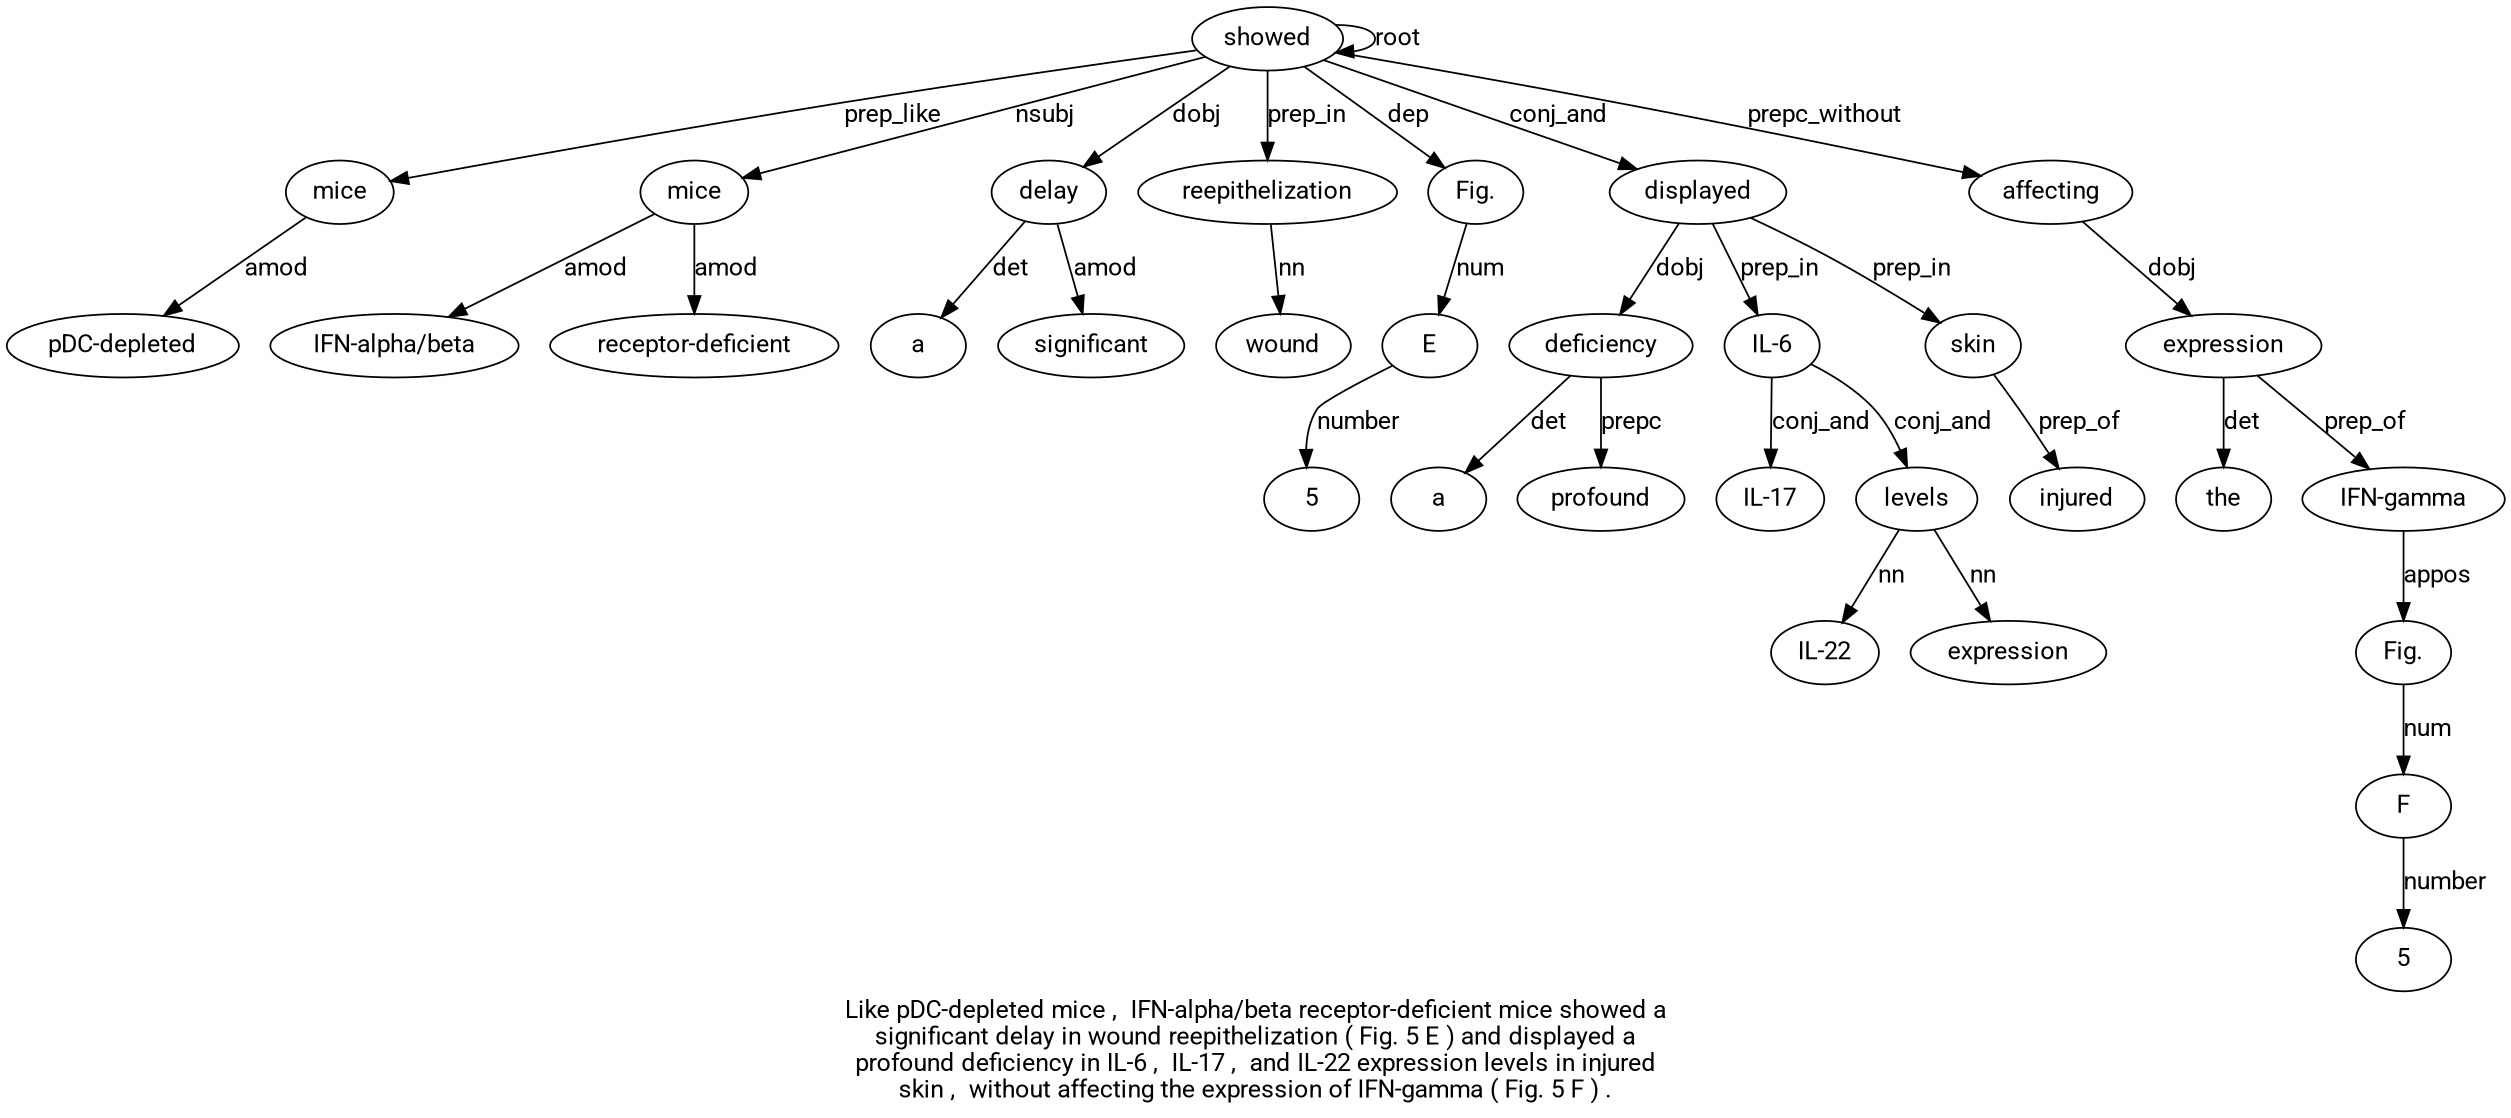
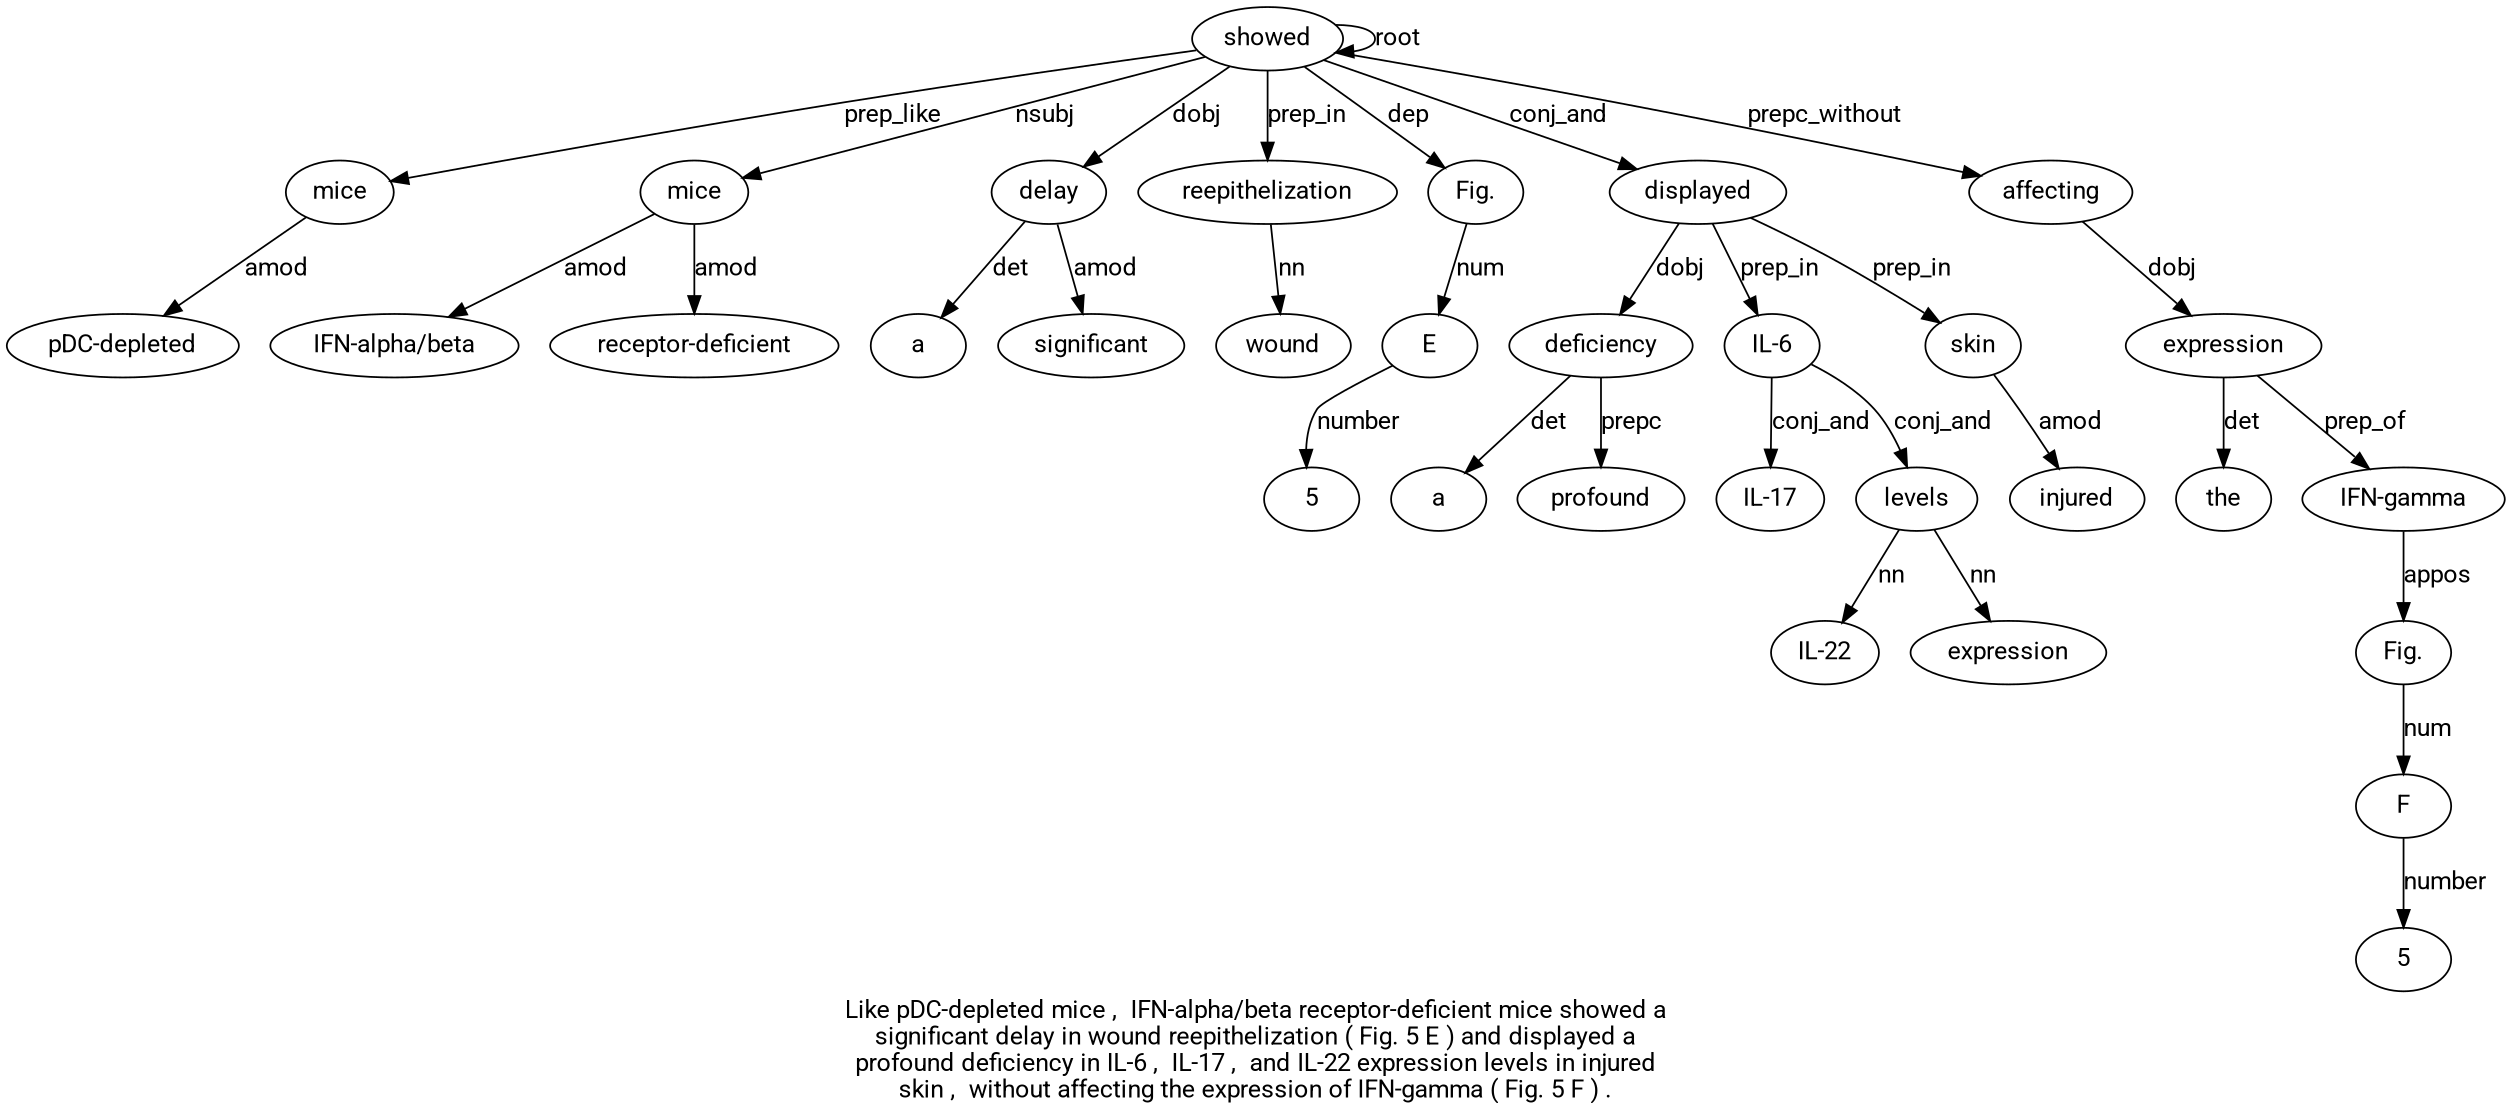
edge "skin" -> "injured": label "prep_of" -> "amod"
